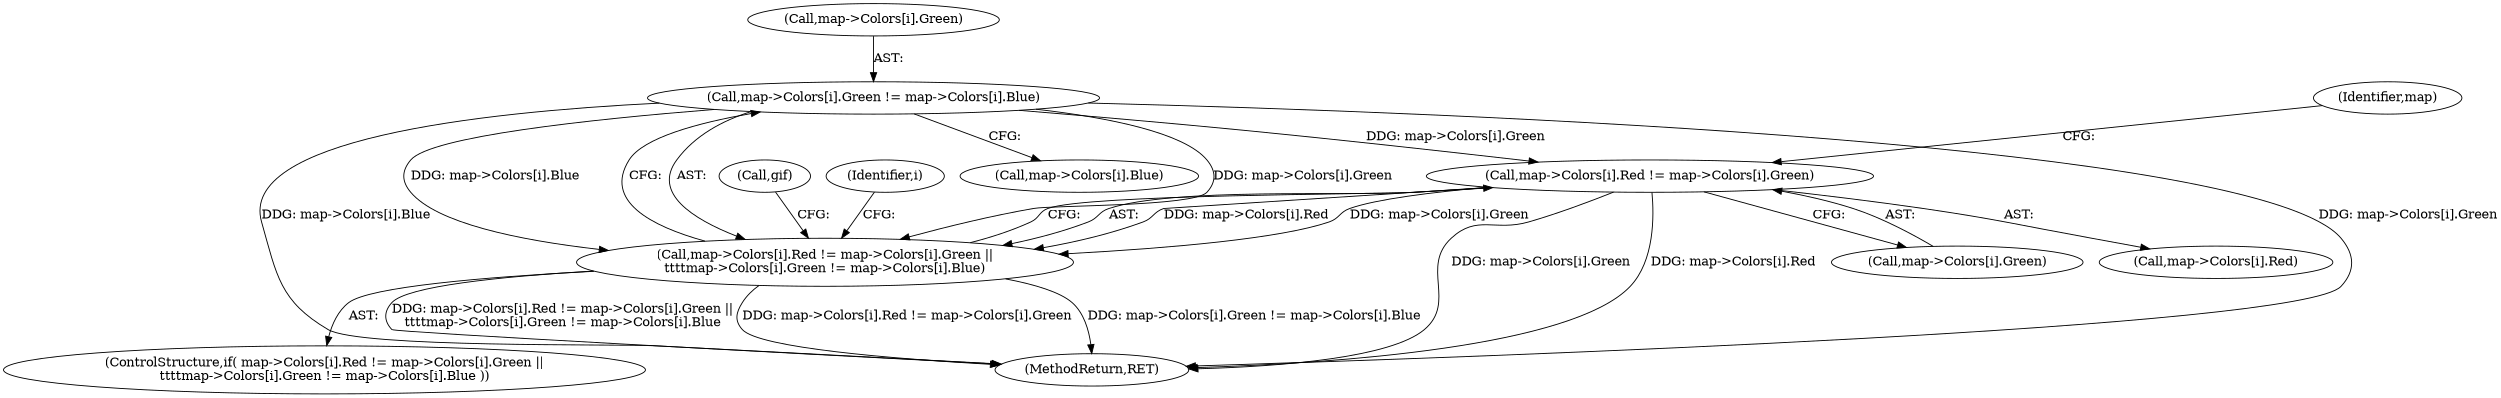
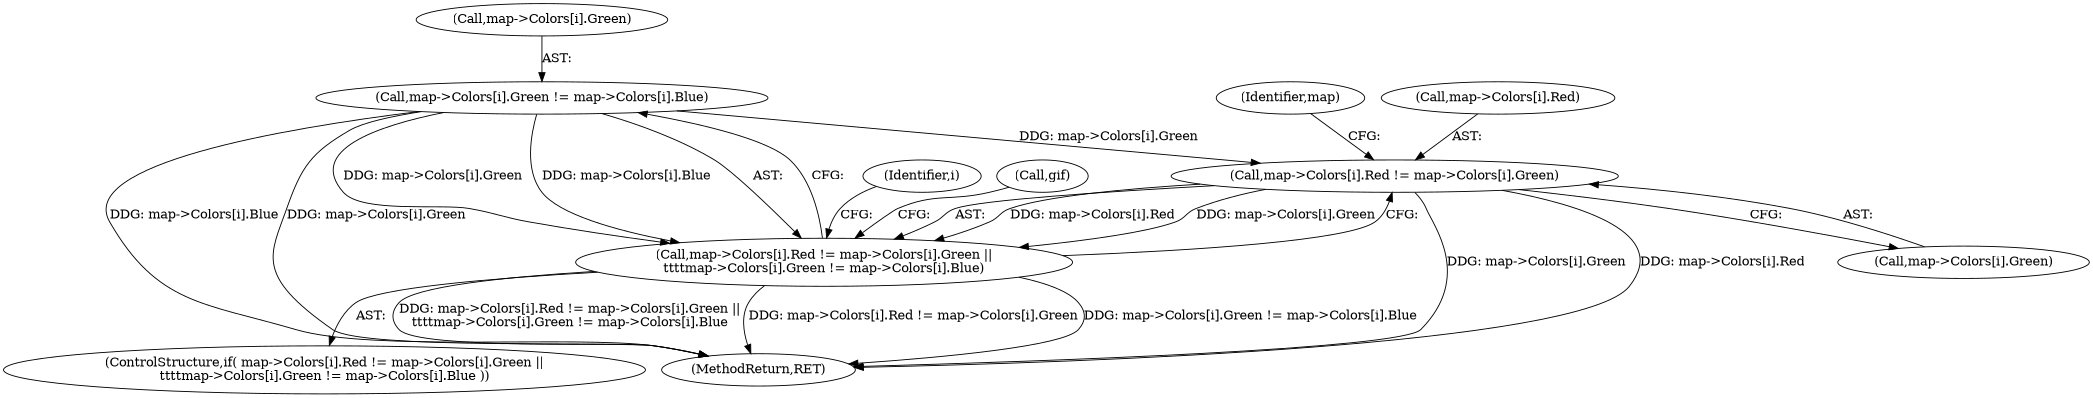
node "(Call,map->Colors[i].Blue)": removed
edge "(Call,map->Colors[i].Red != map->Colors[i].Green)" -> "(Call,map->Colors[i].Red)": reversed
